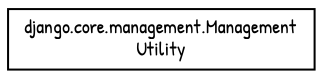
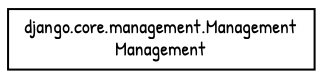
node "django.core.management.Management Utility": label "django.core.management.Management Utility" -> "django.core.management.Management Management"
